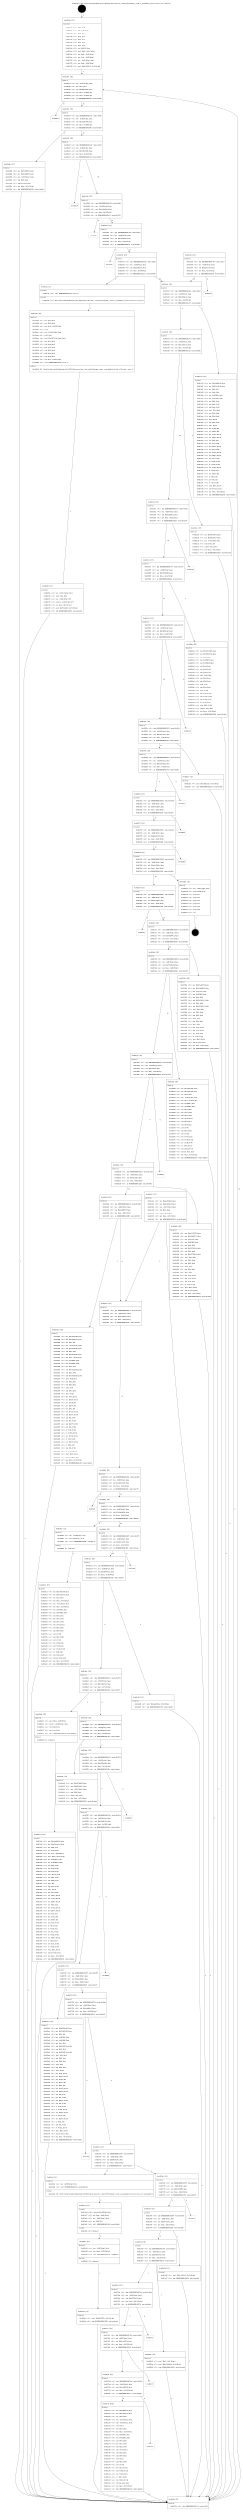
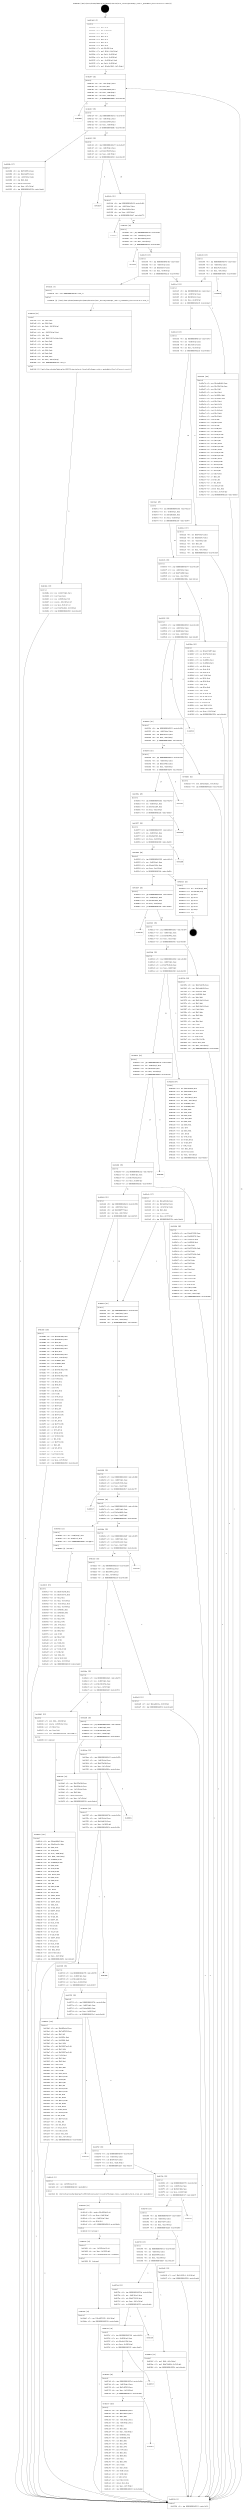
node "0x401e6f": removed
